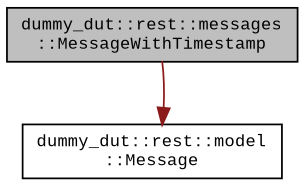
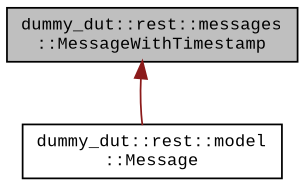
edge "dummy_dut::rest::messages ::MessageWithTimestamp" -> "dummy_dut::rest::model ::Message": reversed
